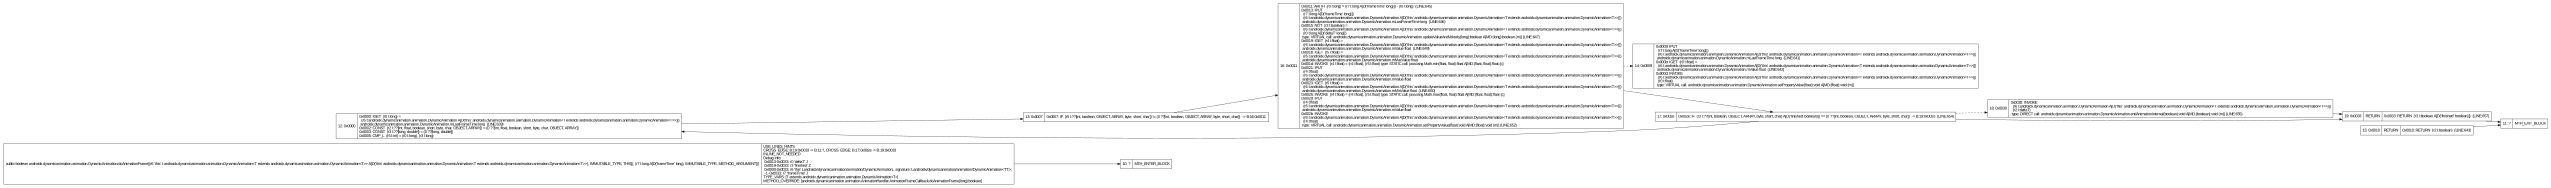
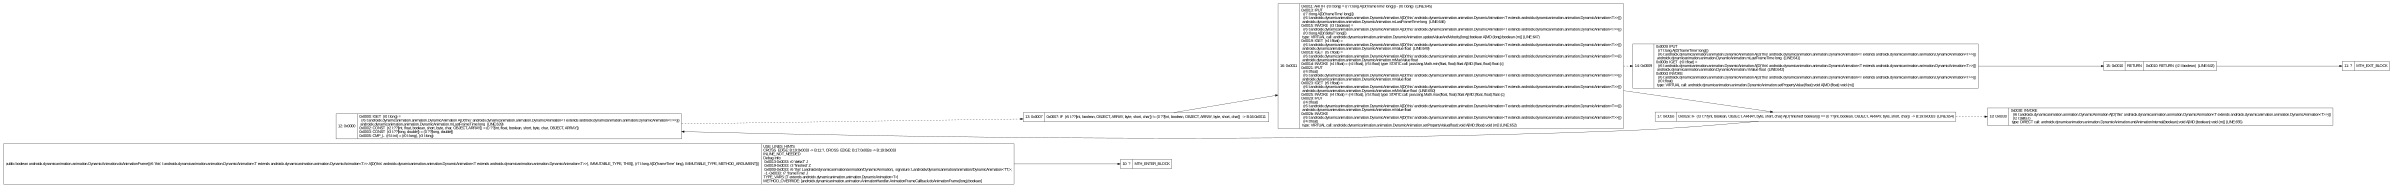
node "16: 0x0011": text "0x0015: NOT  (r3 I:boolean) =" -> "0x0015: INVOKE  (r3 I:boolean) ="
edge "14: 0x0009" -> "15: 0x0010": added
node "19: 0x0033": removed
edge "12: 0x0000" -> "13: 0x0007": style solid -> dashed
